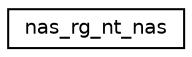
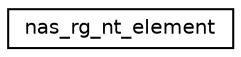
node "nas_rg_nt_nas": label "nas_rg_nt_nas" -> "nas_rg_nt_element"
